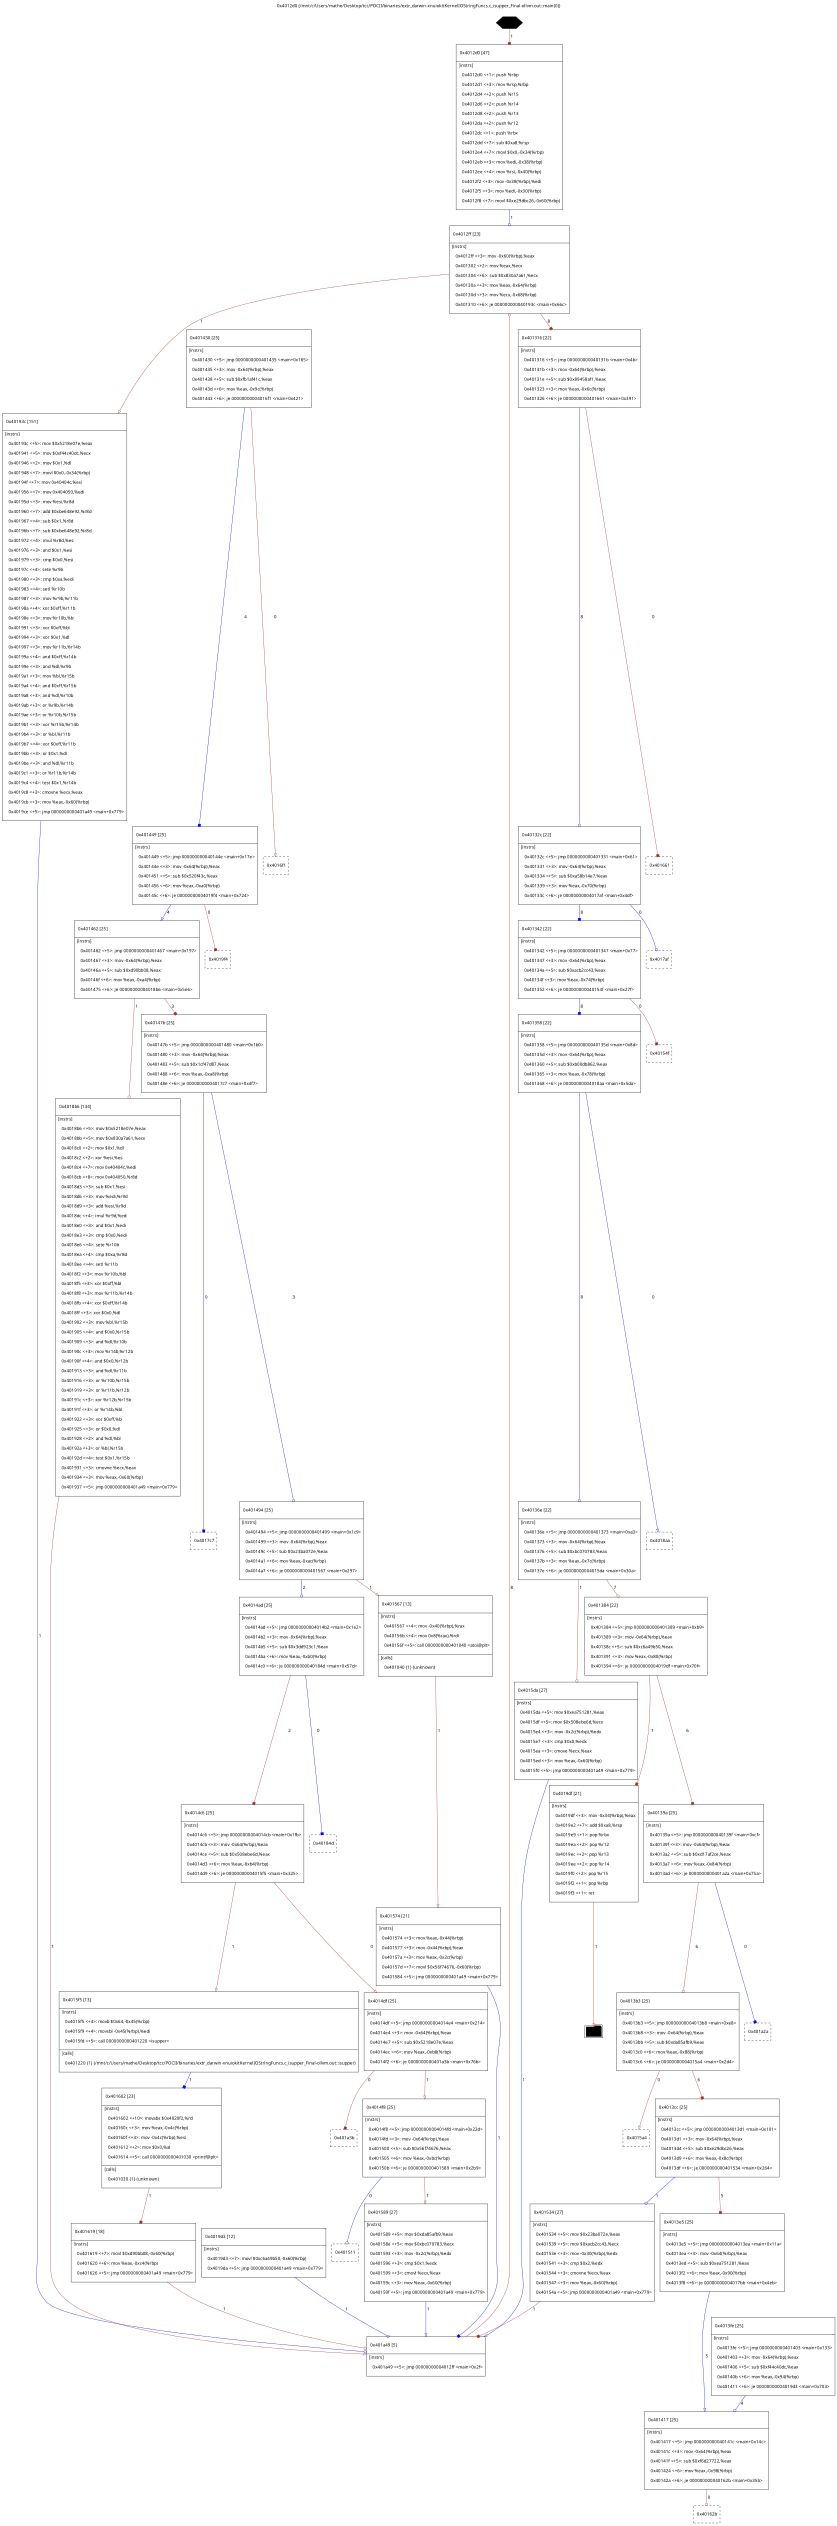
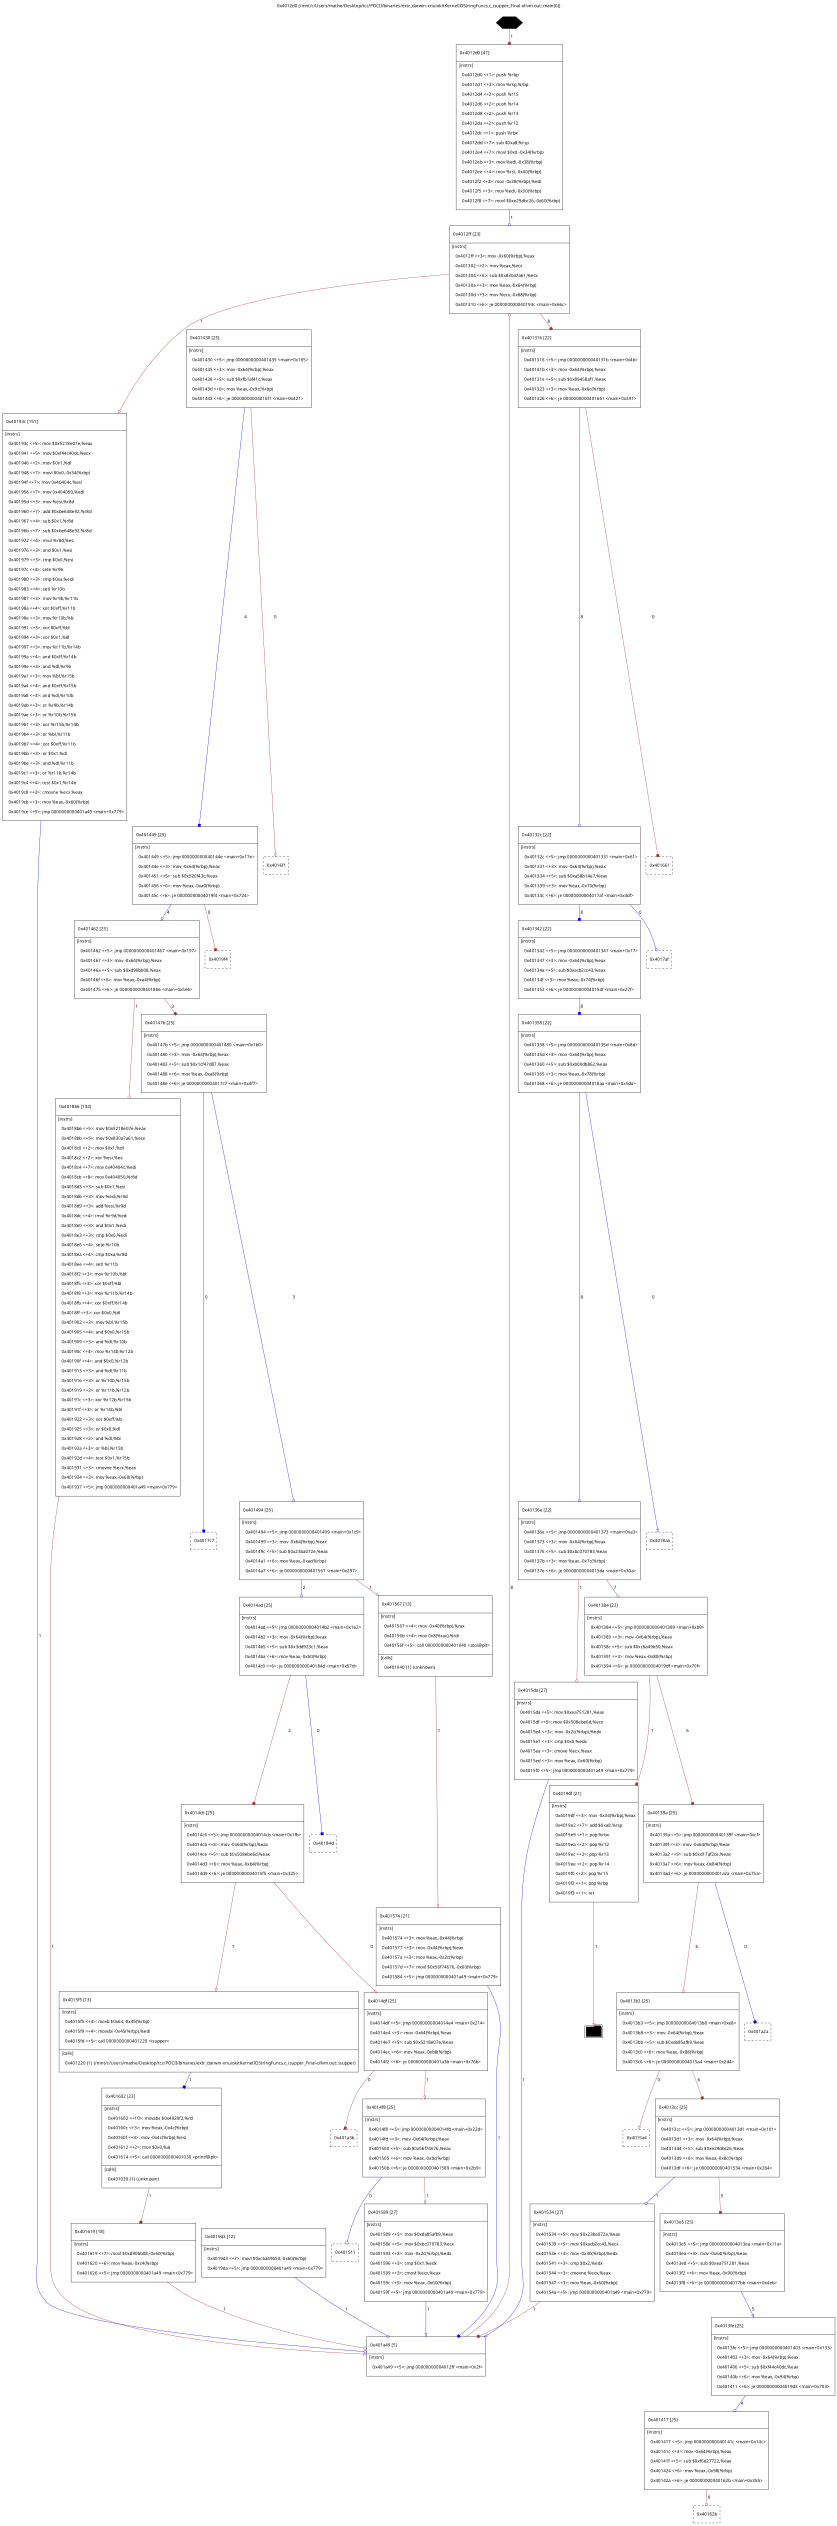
node "0x40154f": removed
edge "0x4013e5 [25]" -> "0x401417 [25]": now "0x4013e5 [25]" -> "0x4013fe [25]"
